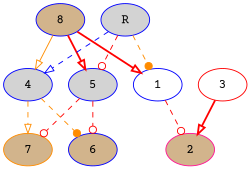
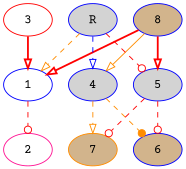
edge "R" -> "1": arrowhead dot -> onormal
edge "3" -> "2": now "3" -> "1"
node "2": fillcolor tan -> white
